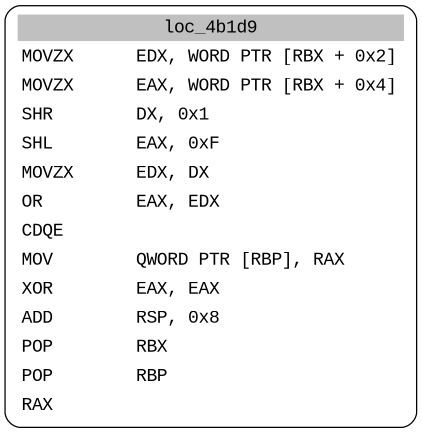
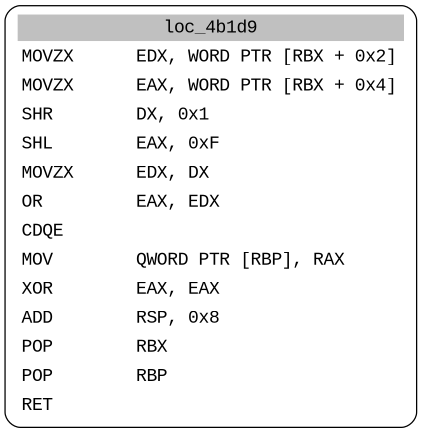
node "loc_4b1d9": text "RAX" -> "RET"
